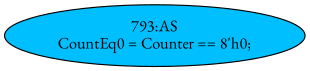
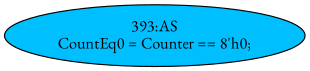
node "793:AS CountEq0 = Counter == 8'h0;": label "793:AS CountEq0 = Counter == 8'h0;" -> "393:AS CountEq0 = Counter == 8'h0;"
